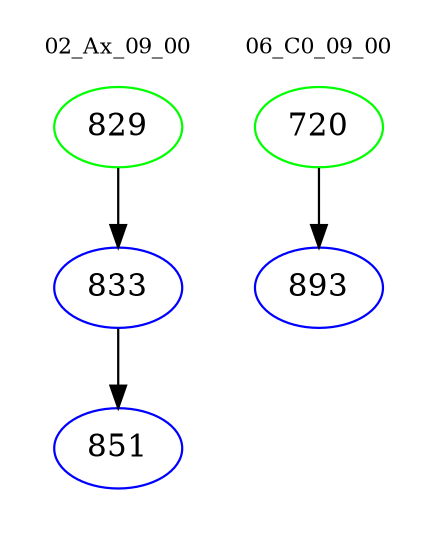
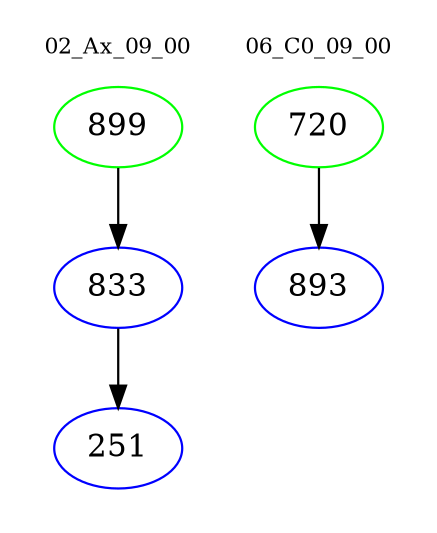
node "829": label "829" -> "899"
node "851": label "851" -> "251"
